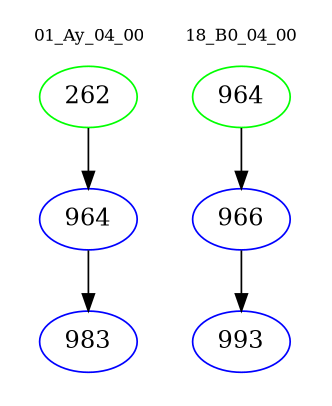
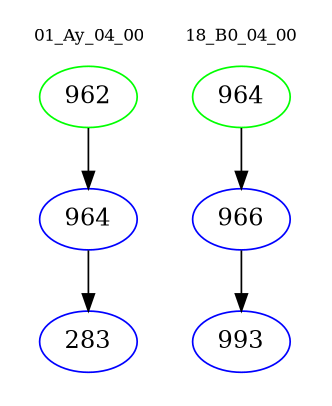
node "262": label "262" -> "962"
node "983": label "983" -> "283"
